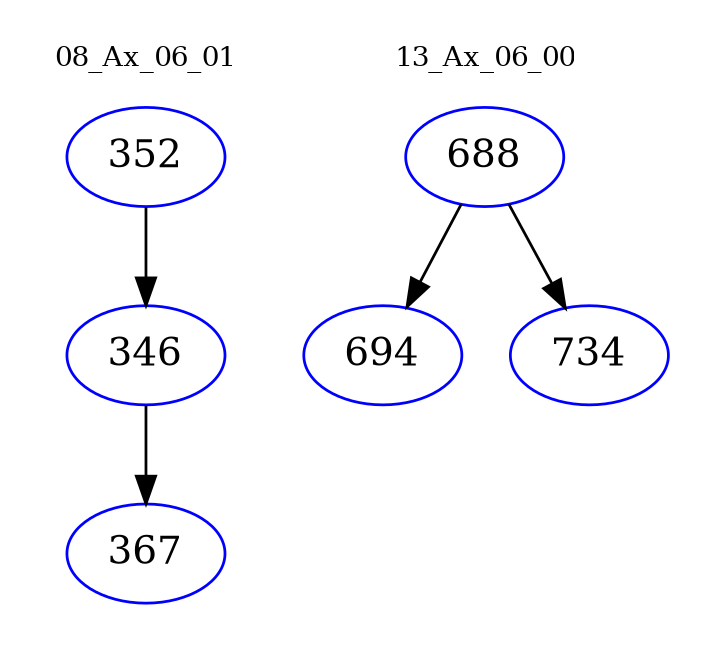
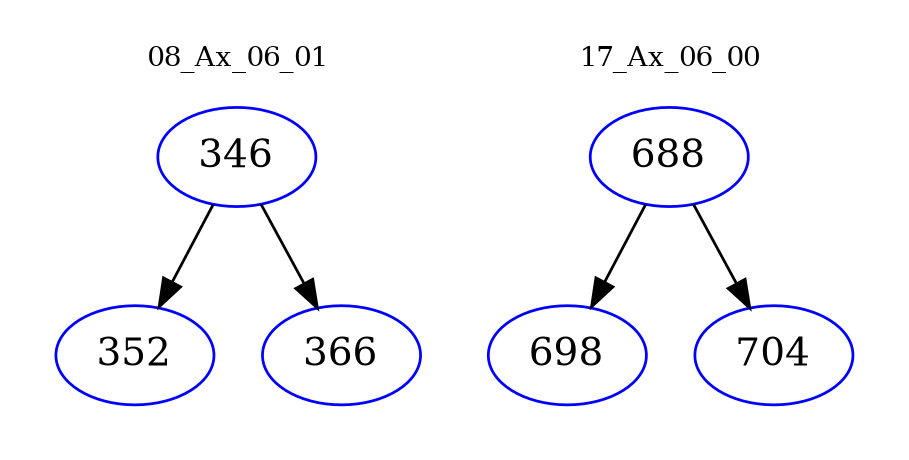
cluster "13_Ax_06_00": label "13_Ax_06_00" -> "17_Ax_06_00"
edge "352" -> "346": reversed
node "694": label "694" -> "698"
node "734": label "734" -> "704"
node "367": label "367" -> "366"
